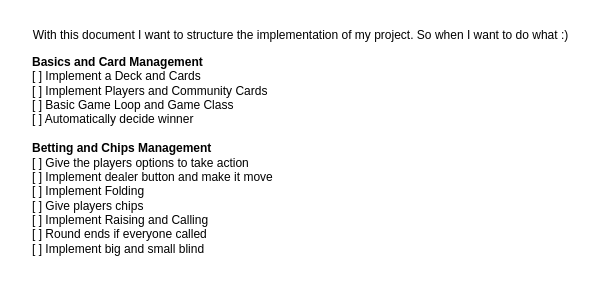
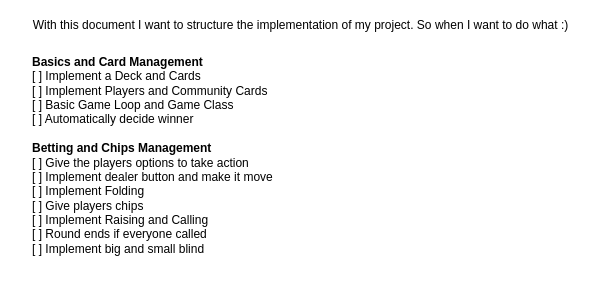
node "With this document I want to structure the implementation of my project. So when I want to do what :)": moved (301, 36) -> (301, 26)
